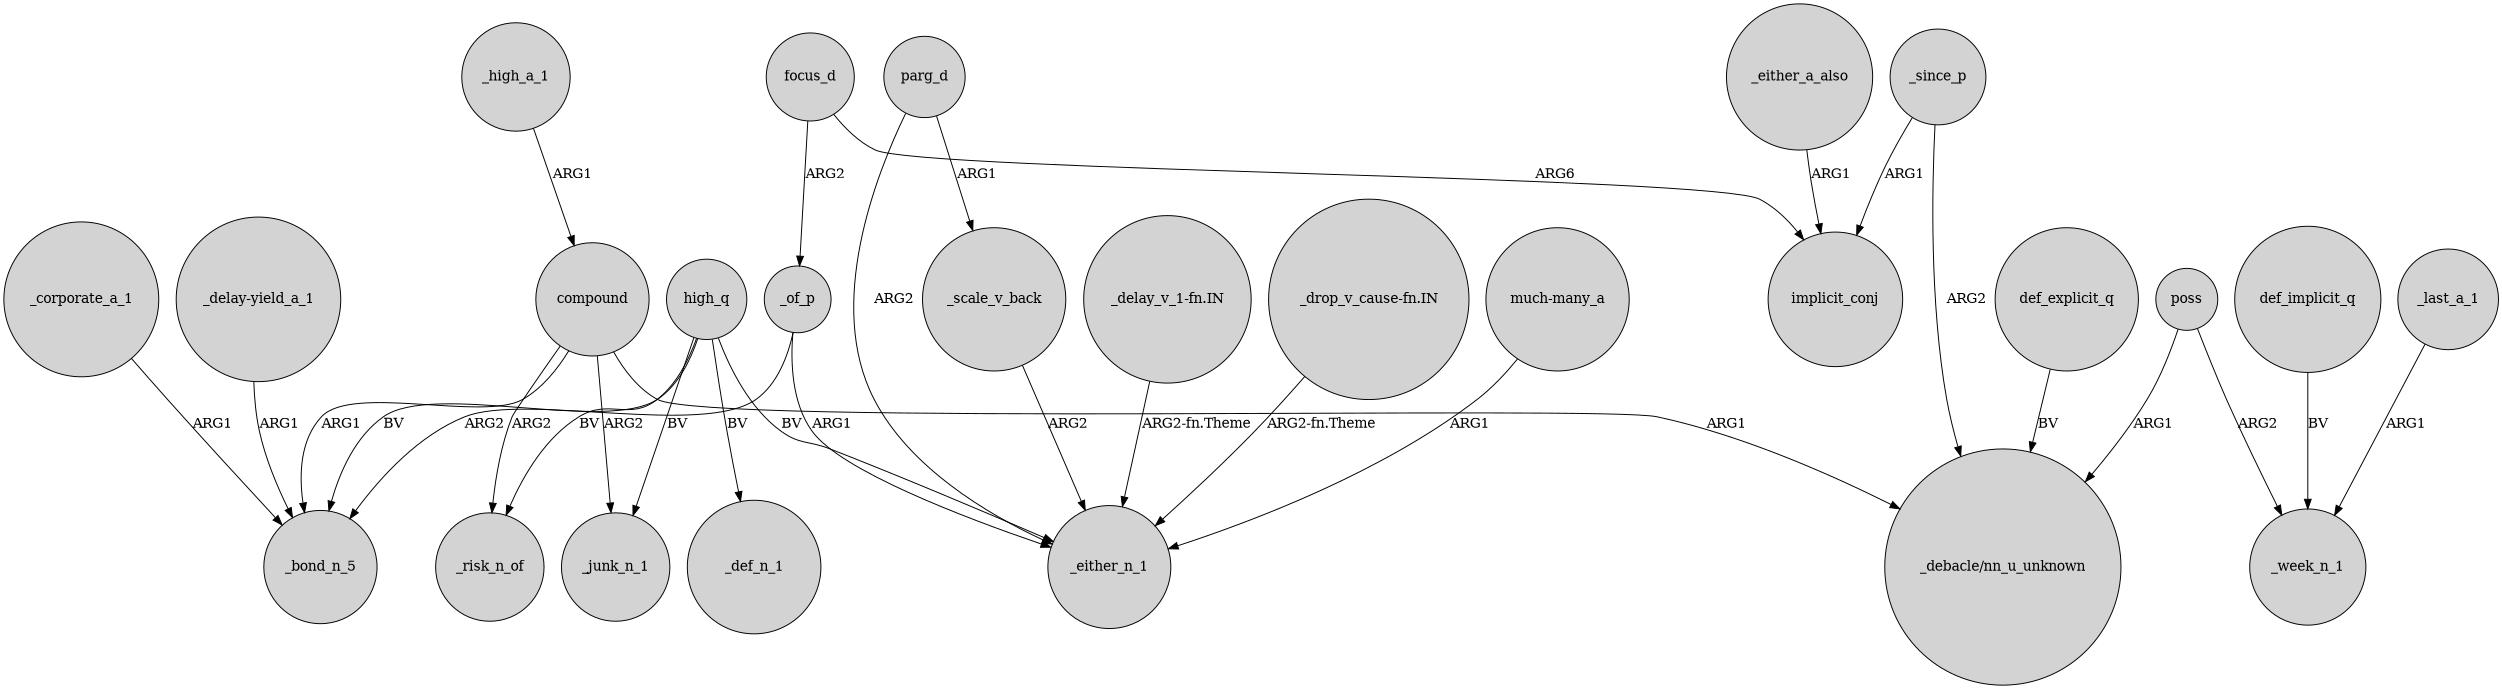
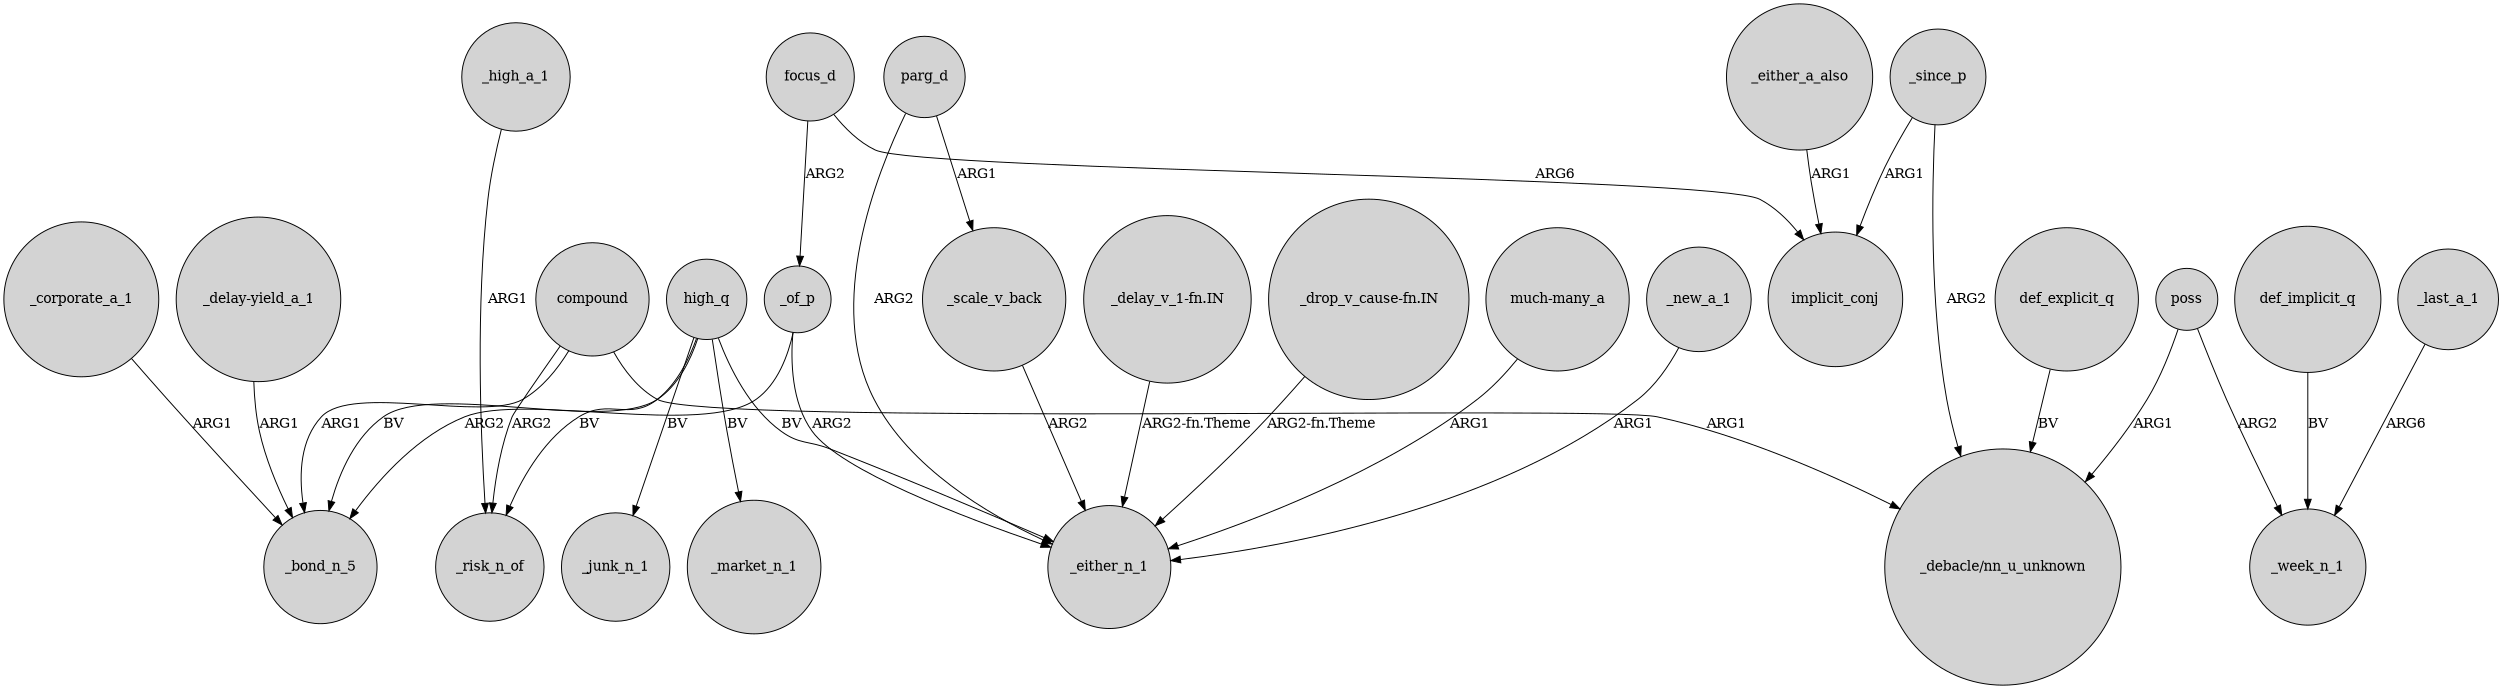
edge "_high_a_1" -> "compound": now "_high_a_1" -> "_risk_n_of"
node "_new_a_1": added
edge "_of_p" -> "_either_n_1": label "ARG1" -> "ARG2"
edge "_last_a_1" -> "_week_n_1": label "ARG1" -> "ARG6"
edge "compound" -> "_junk_n_1": removed, label "ARG2"
node "_def_n_1": label "_def_n_1" -> "_market_n_1"
